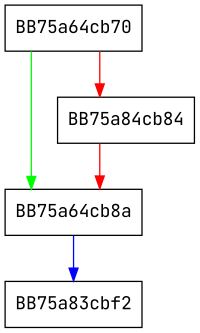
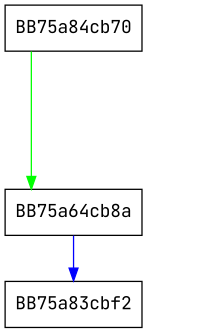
node "BB75a64cb70": label "BB75a64cb70" -> "BB75a84cb70"
node "BB75a84cb84": removed
